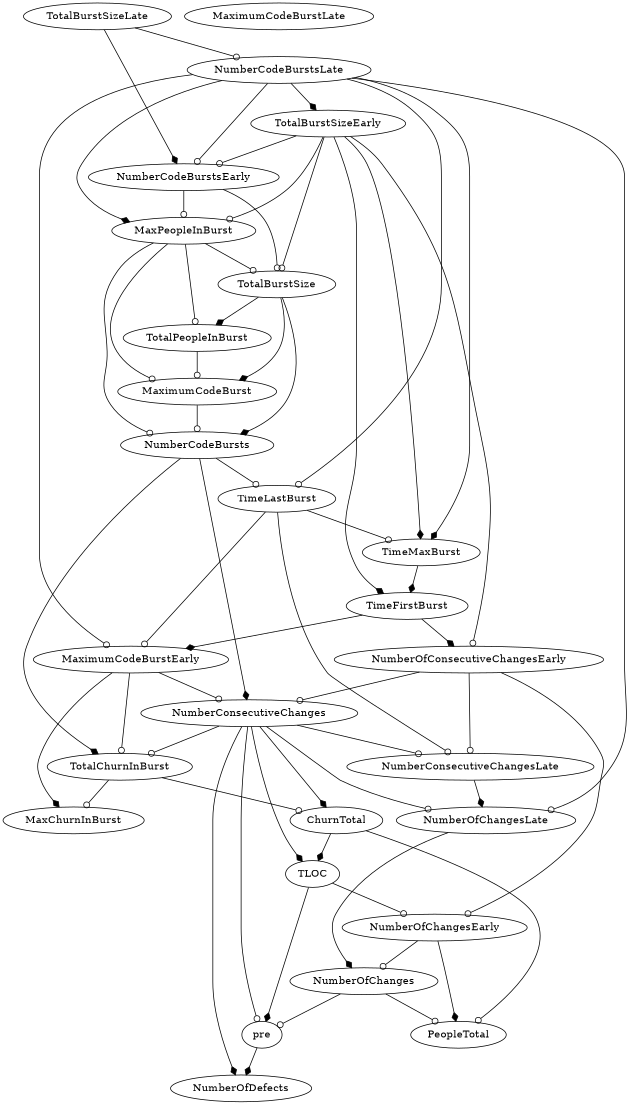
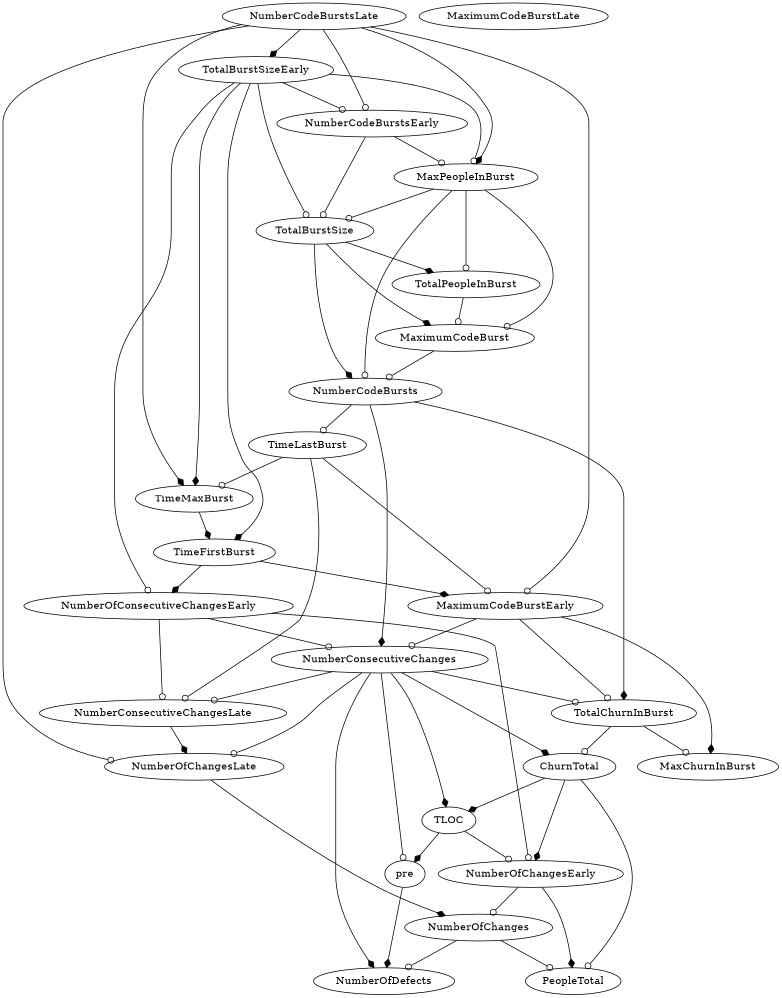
node "TotalBurstSizeLate": removed
edge "NumberCodeBurstsLate" -> "TimeLastBurst": removed
edge "ChurnTotal" -> "NumberOfChangesEarly": added
edge "NumberOfChanges" -> "pre": now "NumberOfChanges" -> "NumberOfDefects"
